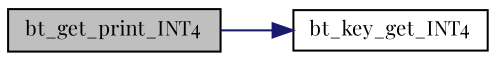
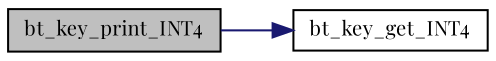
node "bt_get_print_INT4": label "bt_get_print_INT4" -> "bt_key_print_INT4"
